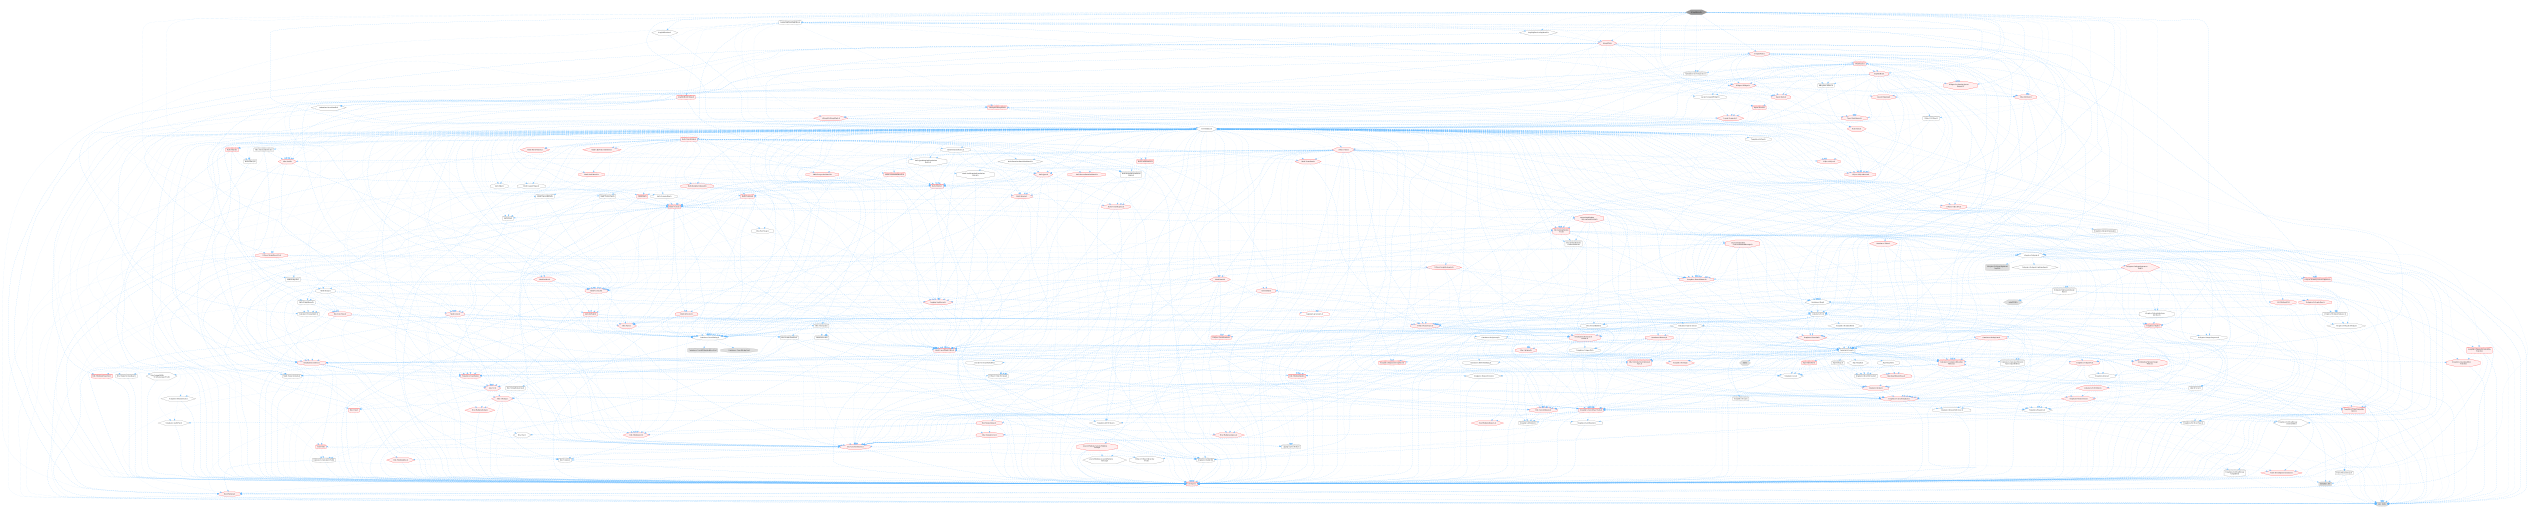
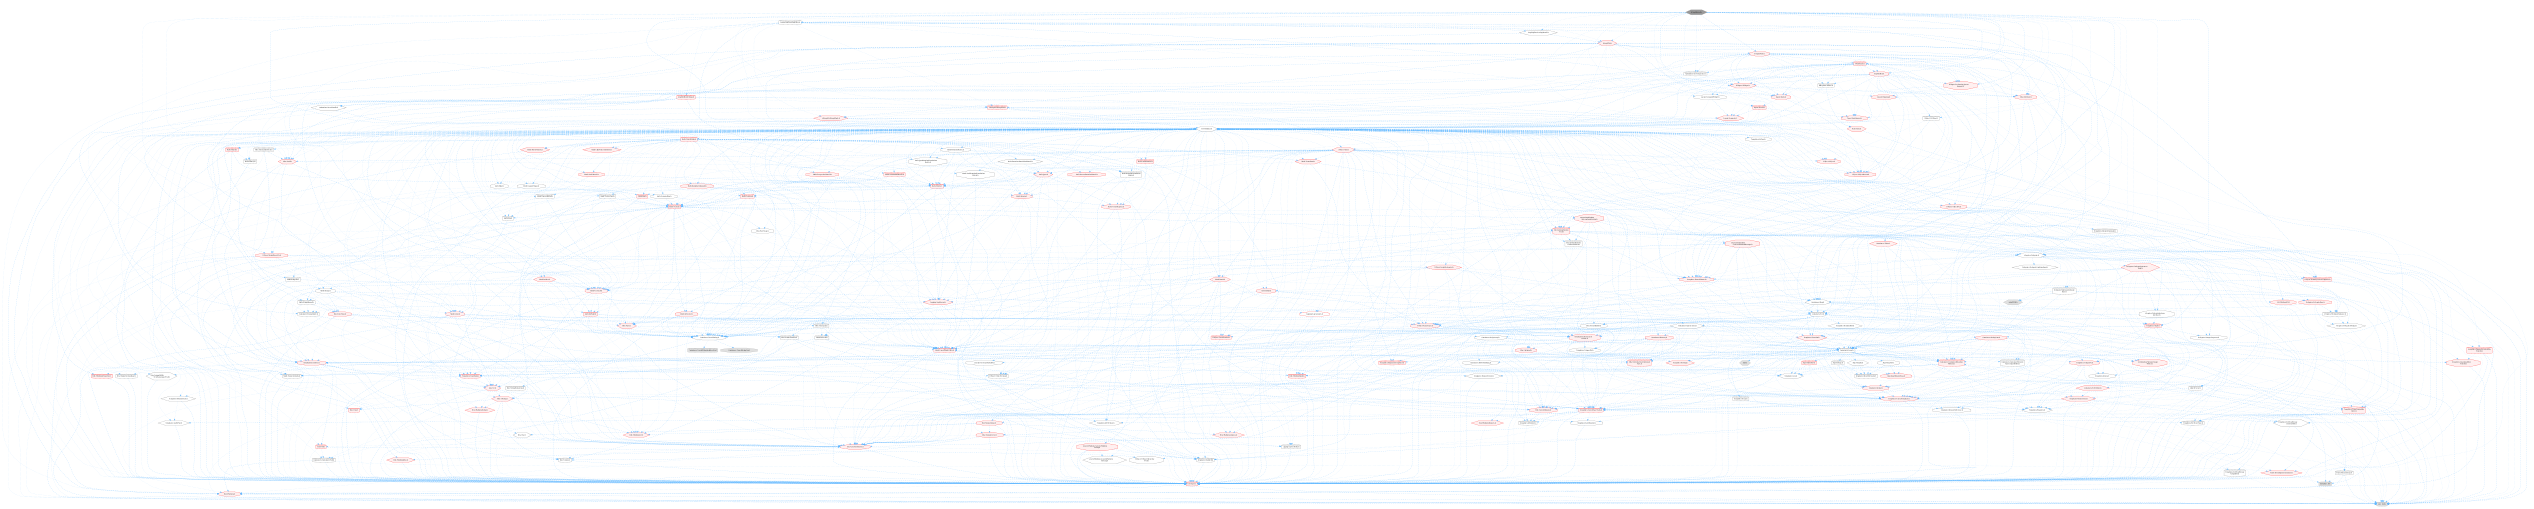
node "GraphEditAction.h": removed
node "Delegates/DelegateSignature Impl.inl": removed
